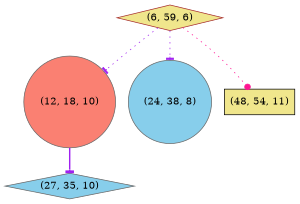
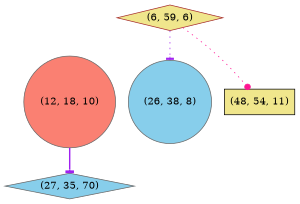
edge "(6, 59, 6)" -> "(12, 18, 10)": removed
node "(24, 38, 8)": label "(24, 38, 8)" -> "(26, 38, 8)"
node "(27, 35, 10)": label "(27, 35, 10)" -> "(27, 35, 70)"
